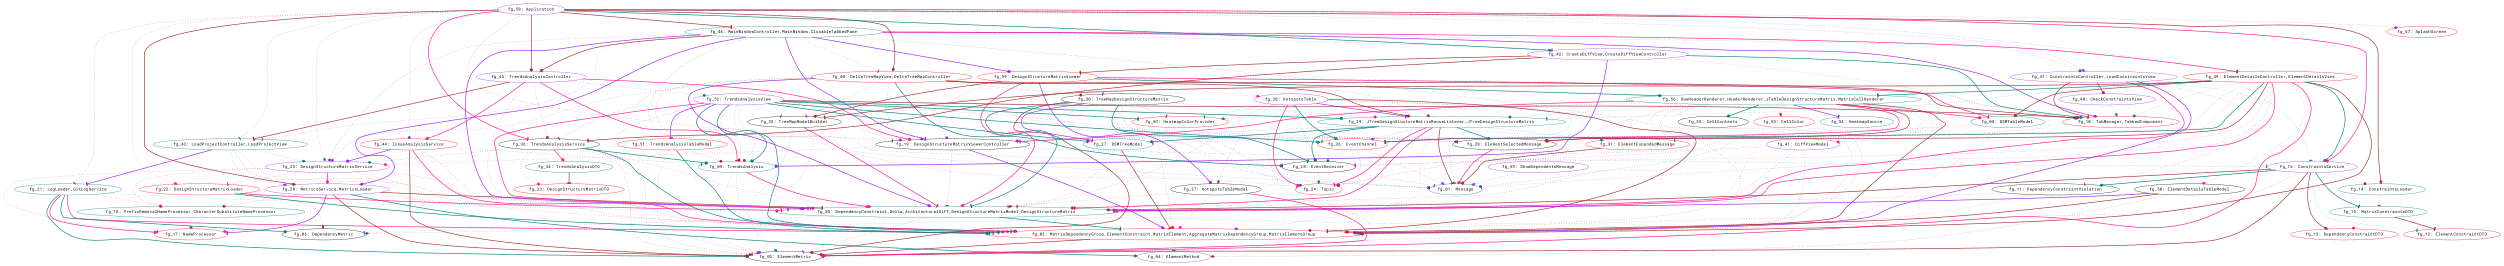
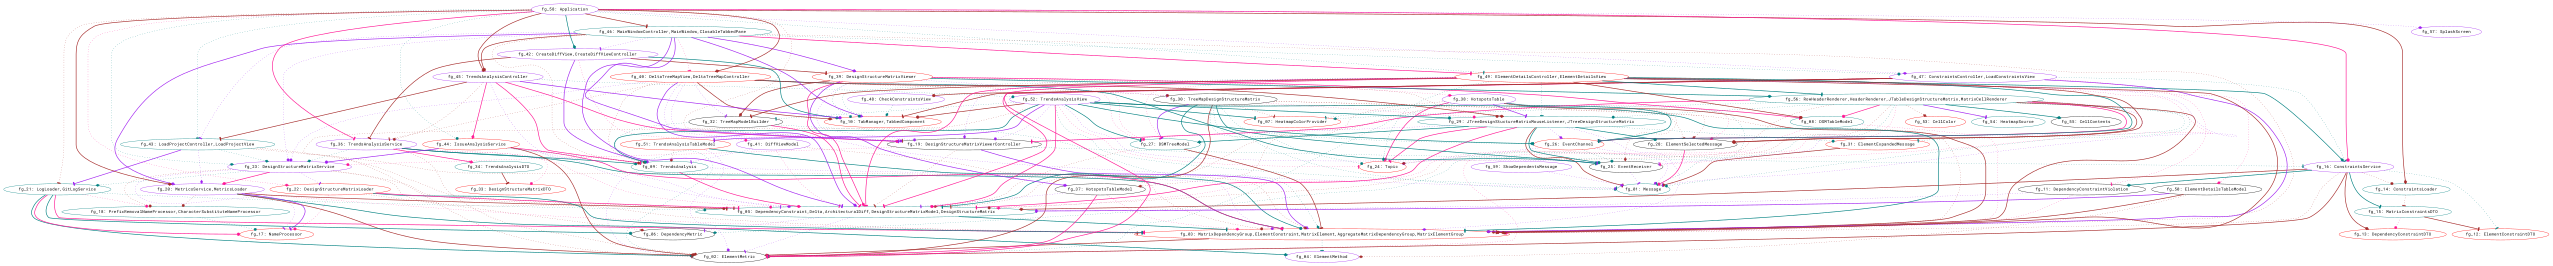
node "fg_57: SplashScreen": color red -> purple
edge "fg_45: TrendsAnalysisController" -> "fg_10: TabManager,TabbedComponent": added
node "fg_36: TrendsAnalysisService": color black -> purple
edge "fg_25: EventReceiver" -> "fg_24: Topic": now "fg_49: ElementDetailsController,ElementDetailsView" -> "fg_24: Topic"
edge "fg_23: DesignStructureMatrixService" -> "fg_21: LogLoader,GitLogService": added
